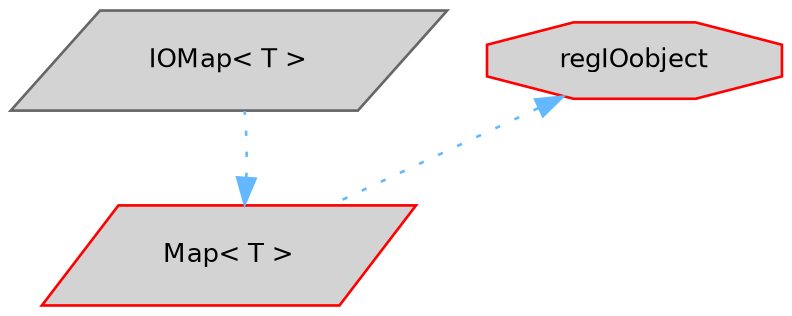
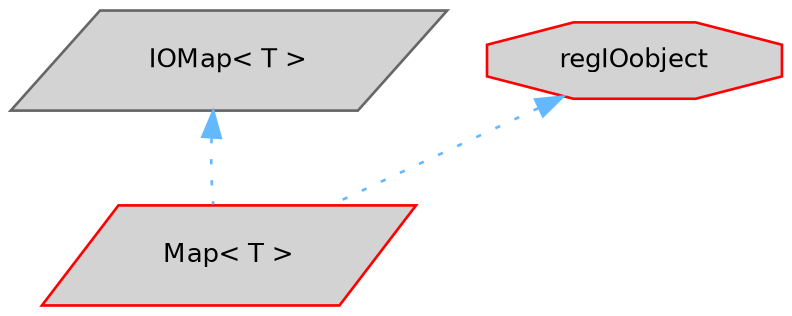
edge "IOMap< T >" -> "Map< T >": reversed
